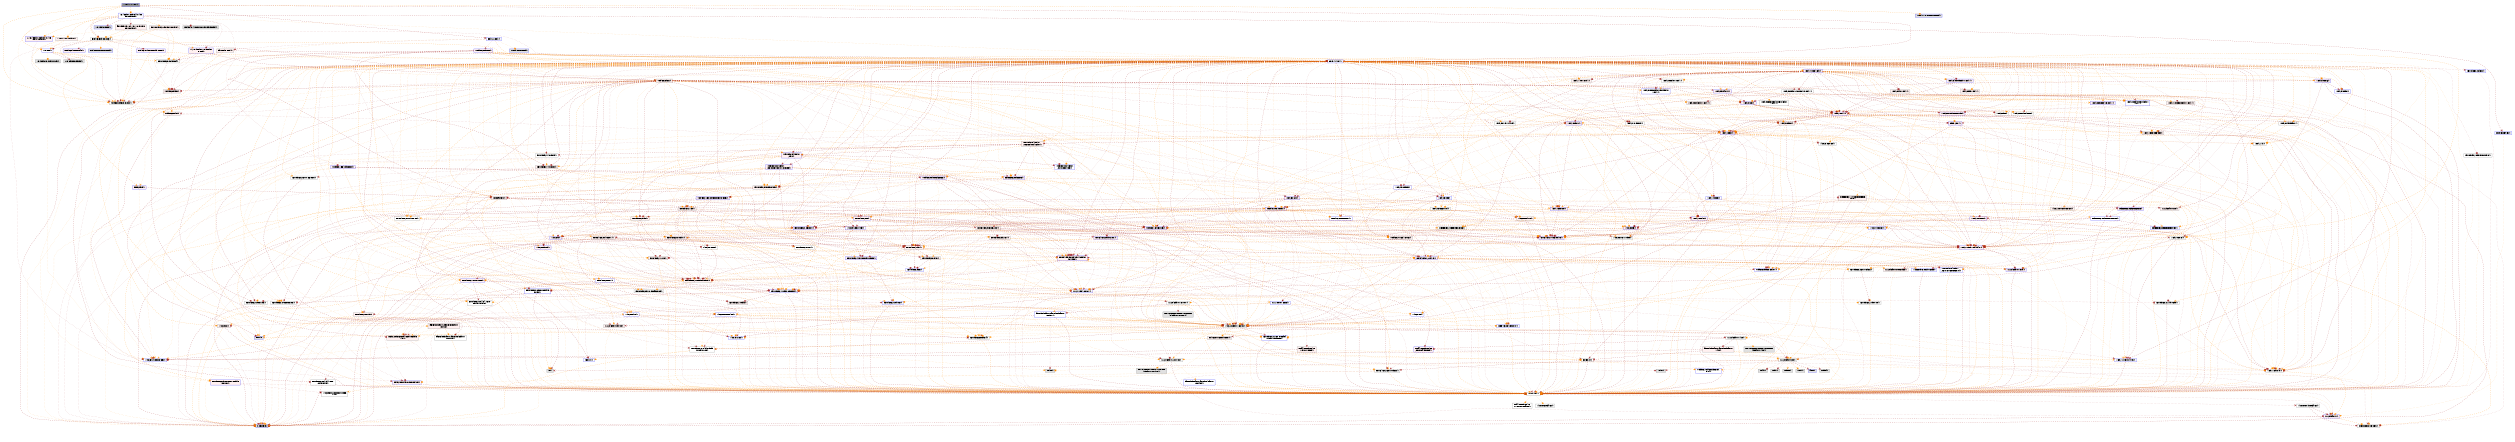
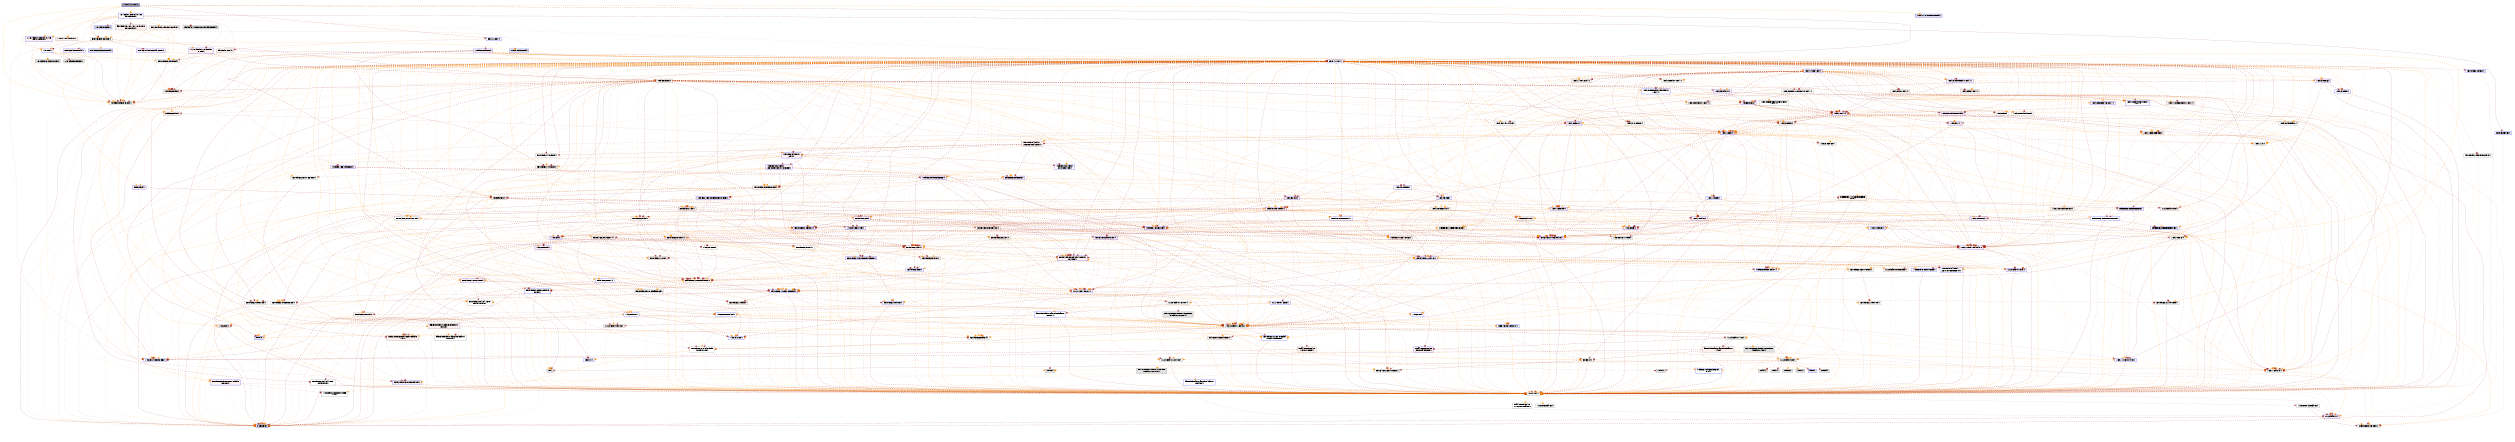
node "Math/Quat.h": label "Math/Quat.h" -> "IntRect/Quat.h"
node "Decay/Box.h": label "Decay/Box.h" -> "Math/Box.h"
edge "Math/ConvexHull2d.h" -> "Templates/IsUECoreType.h": now "Math/Transform.h" -> "Templates/IsUECoreType.h"
edge "UObject/Class.h" -> "Containers/ContainerAllocation Policies.h": now "UObject/Class.h" -> "HAL/UnrealMemory.h"
edge "Math/Vector4.h" -> "Misc/FrameNumber.h": now "Math/Vector4.h" -> "Containers/UnrealString.h"
